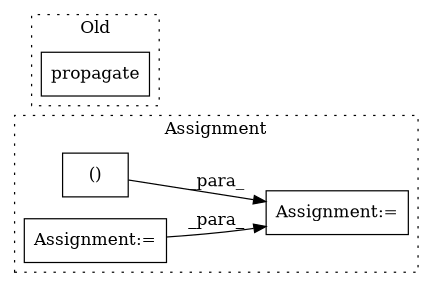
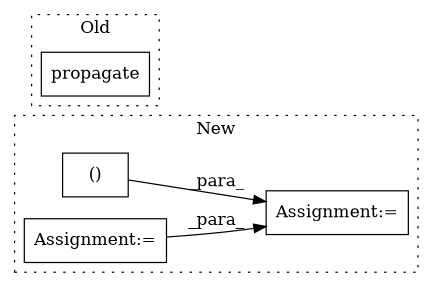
cluster "Assignment": label "Assignment" -> "New"
